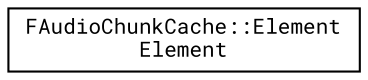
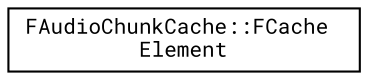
node "FAudioChunkCache::Element Element": label "FAudioChunkCache::Element Element" -> "FAudioChunkCache::FCache Element"
